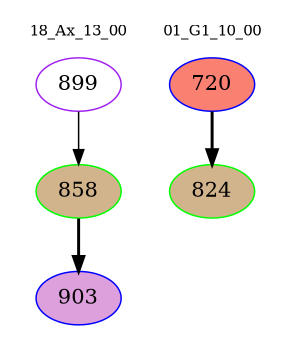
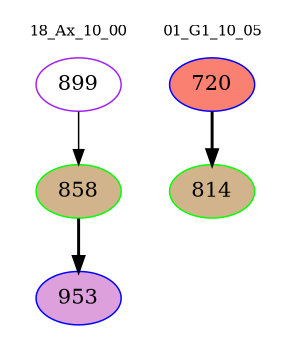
cluster "18_Ax_13_00": label "18_Ax_13_00" -> "18_Ax_10_00"
cluster "01_G1_10_00": label "01_G1_10_00" -> "01_G1_10_05"
node "824": label "824" -> "814"
node "903": label "903" -> "953"
